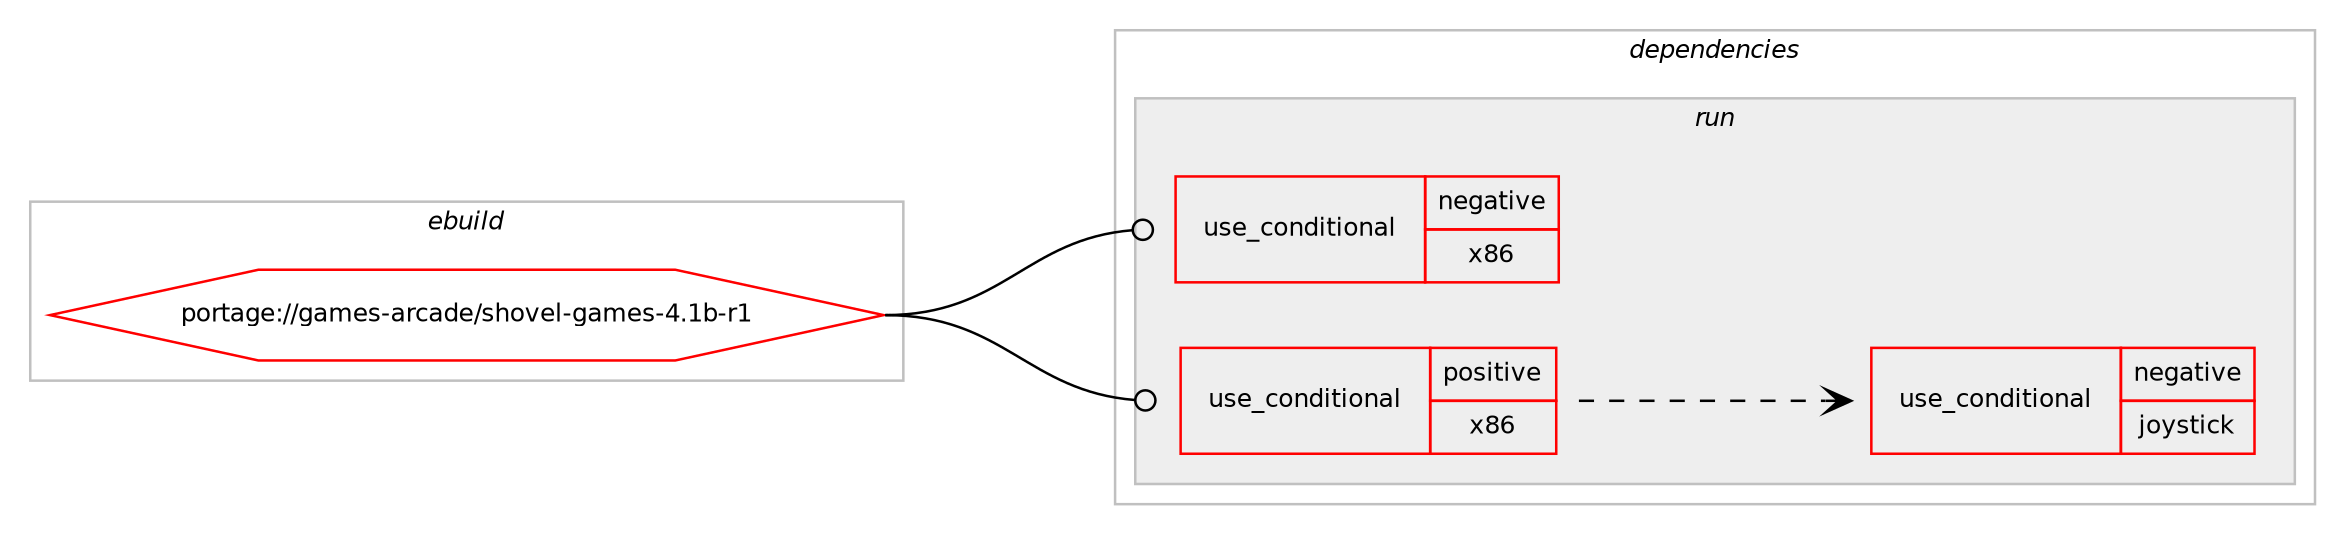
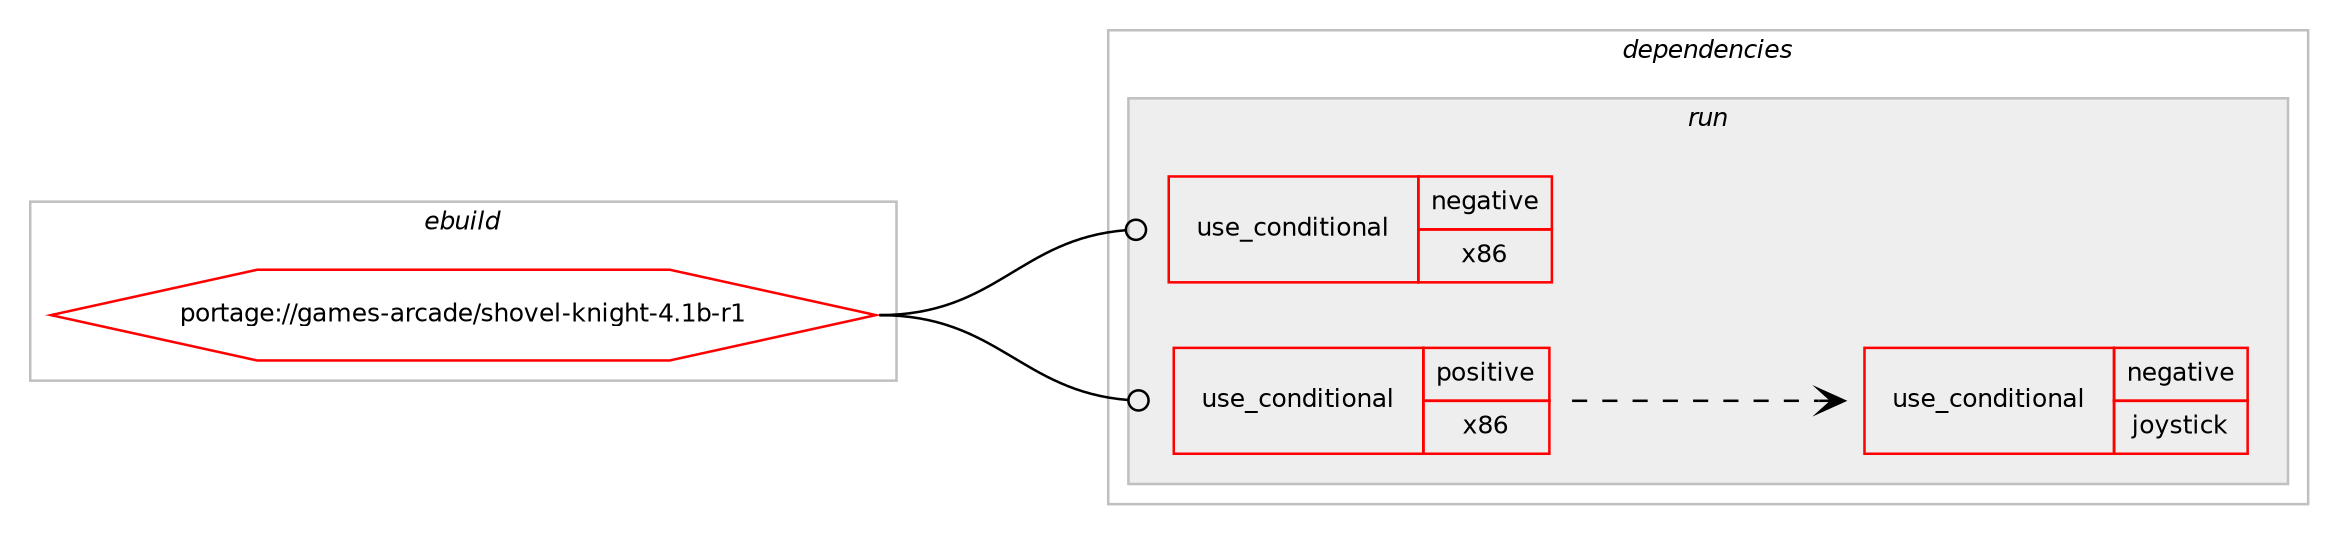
node "portage://games-arcade/shovel-games-4.1b-r1": label "portage://games-arcade/shovel-games-4.1b-r1" -> "portage://games-arcade/shovel-knight-4.1b-r1"
